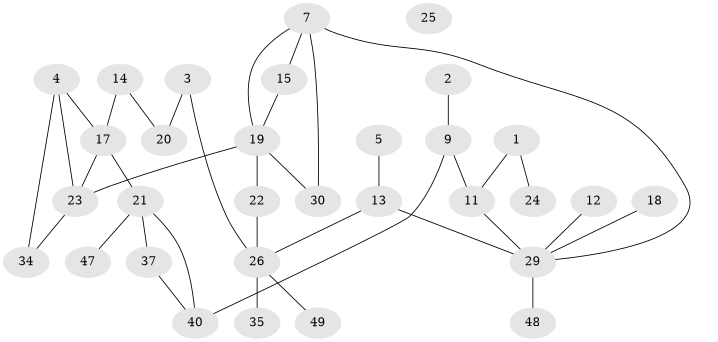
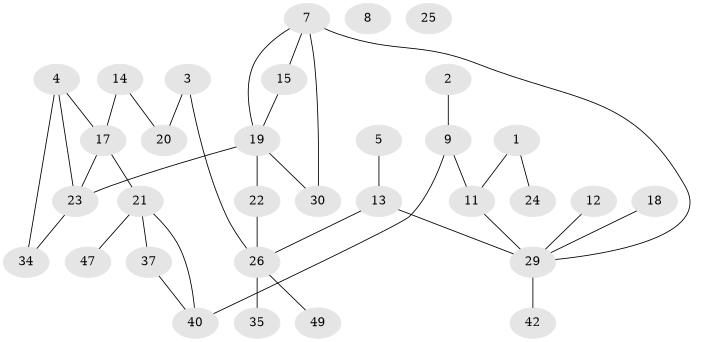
node "8": added
node "48": label "48" -> "42"
